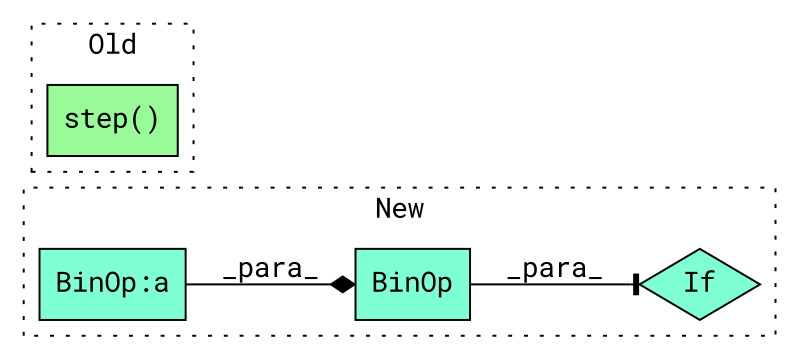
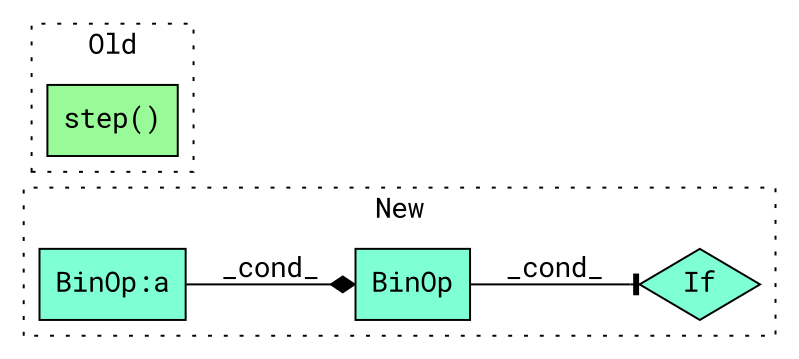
edge "BinOp:a" -> "BinOp": label "_para_" -> "_cond_"
edge "BinOp" -> "If": label "_para_" -> "_cond_"
